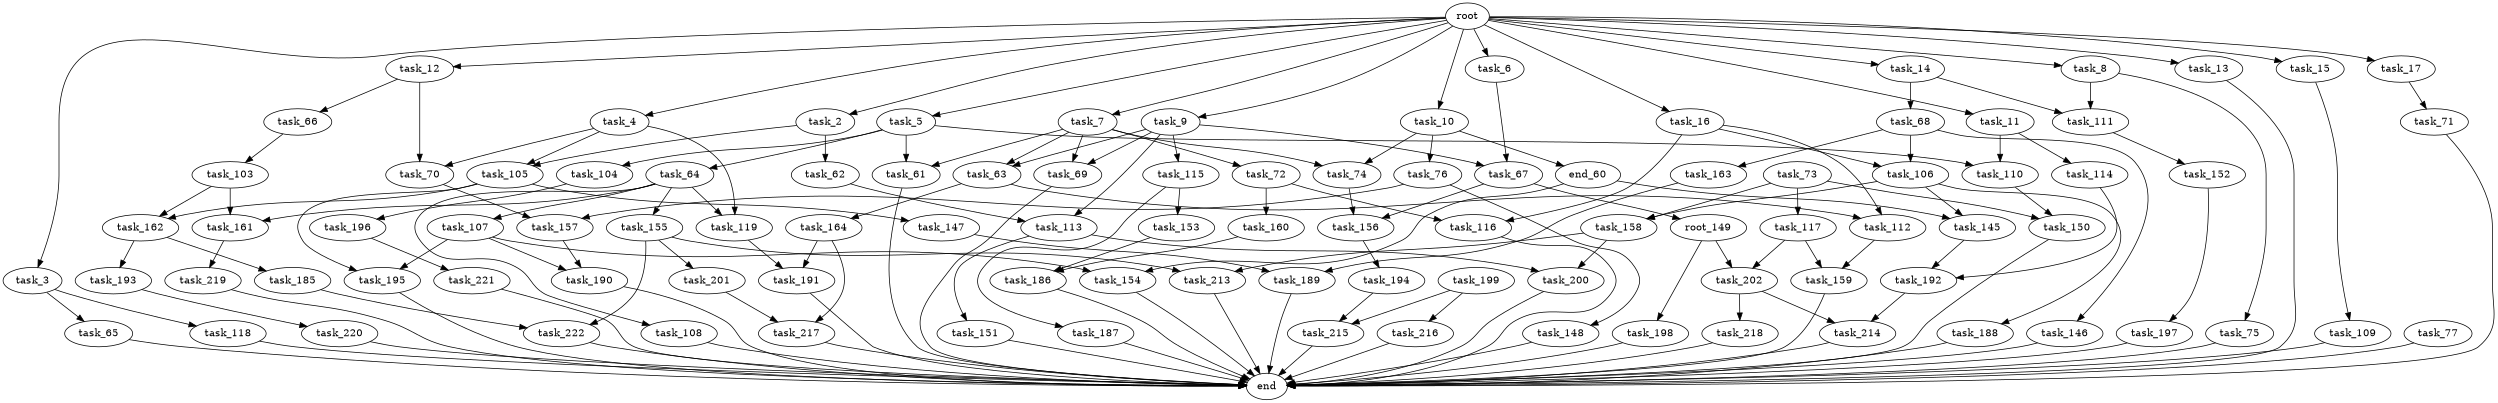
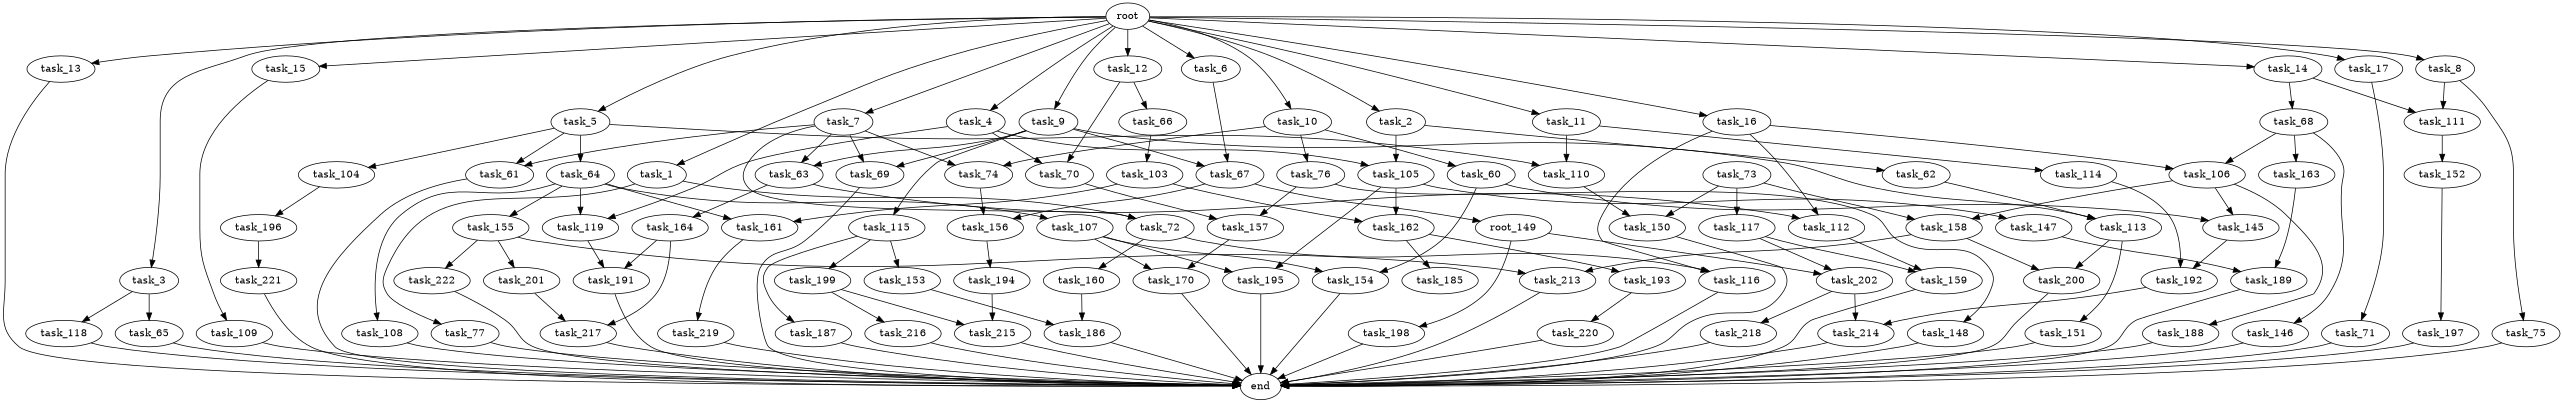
node "task_1": added
node "end_60": label "end_60" -> "task_60"
edge "task_115" -> "task_199": added
node "task_190": label "task_190" -> "task_170"
edge "task_185" -> "task_222": removed
